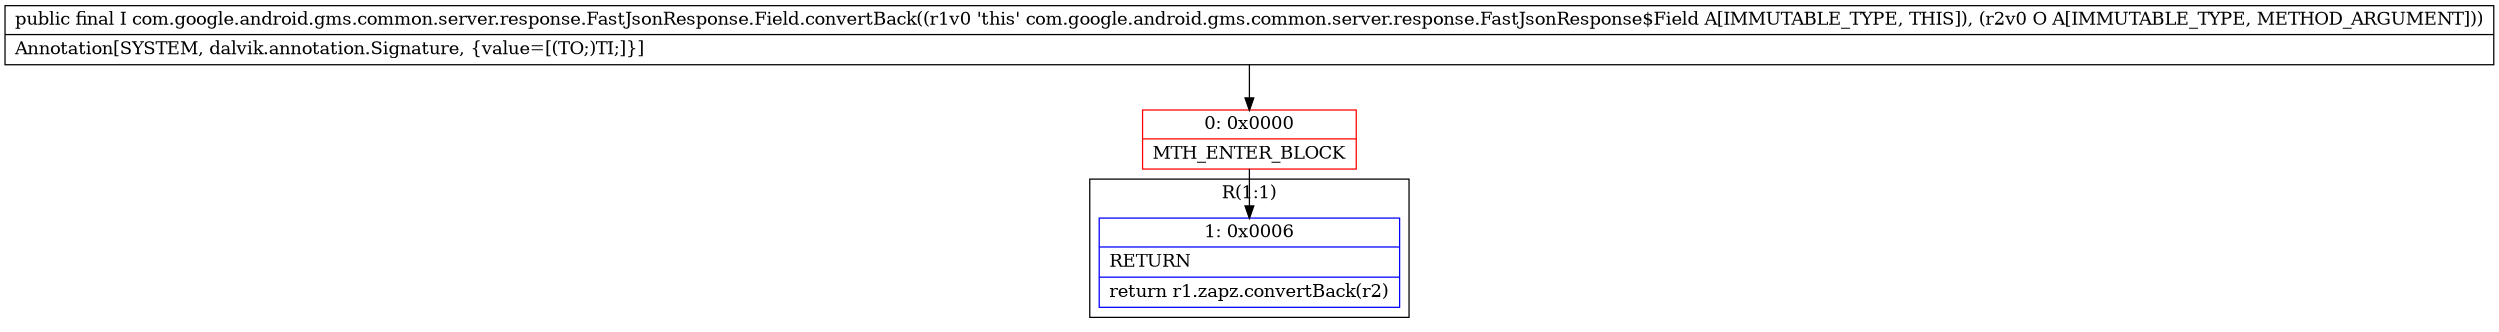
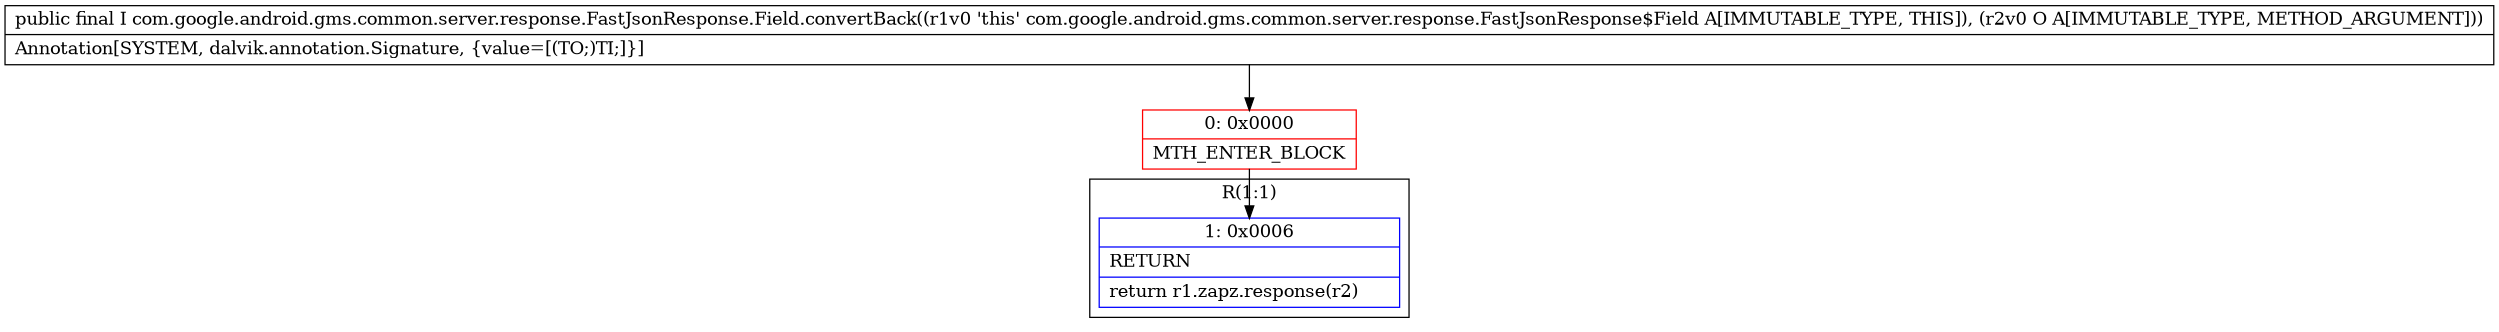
node "1: 0x0006": text "return r1.zapz.convertBack(r2)" -> "return r1.zapz.response(r2)"
